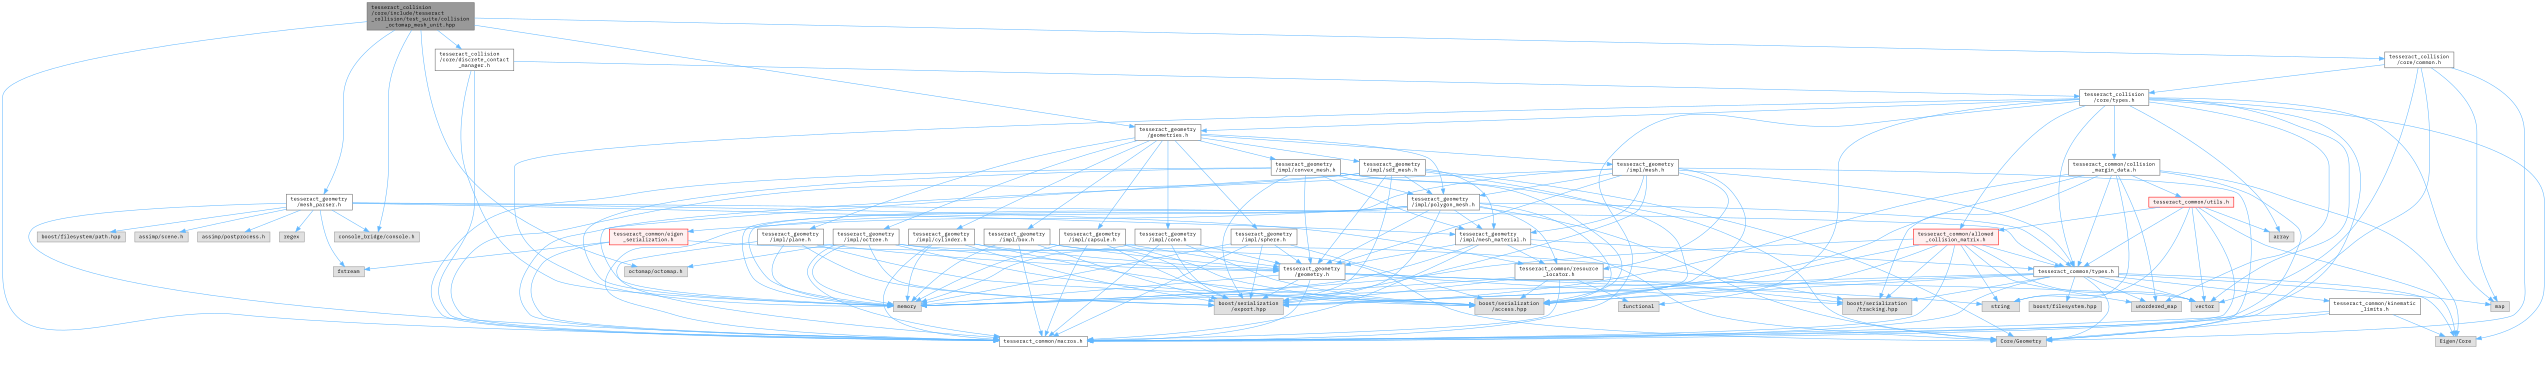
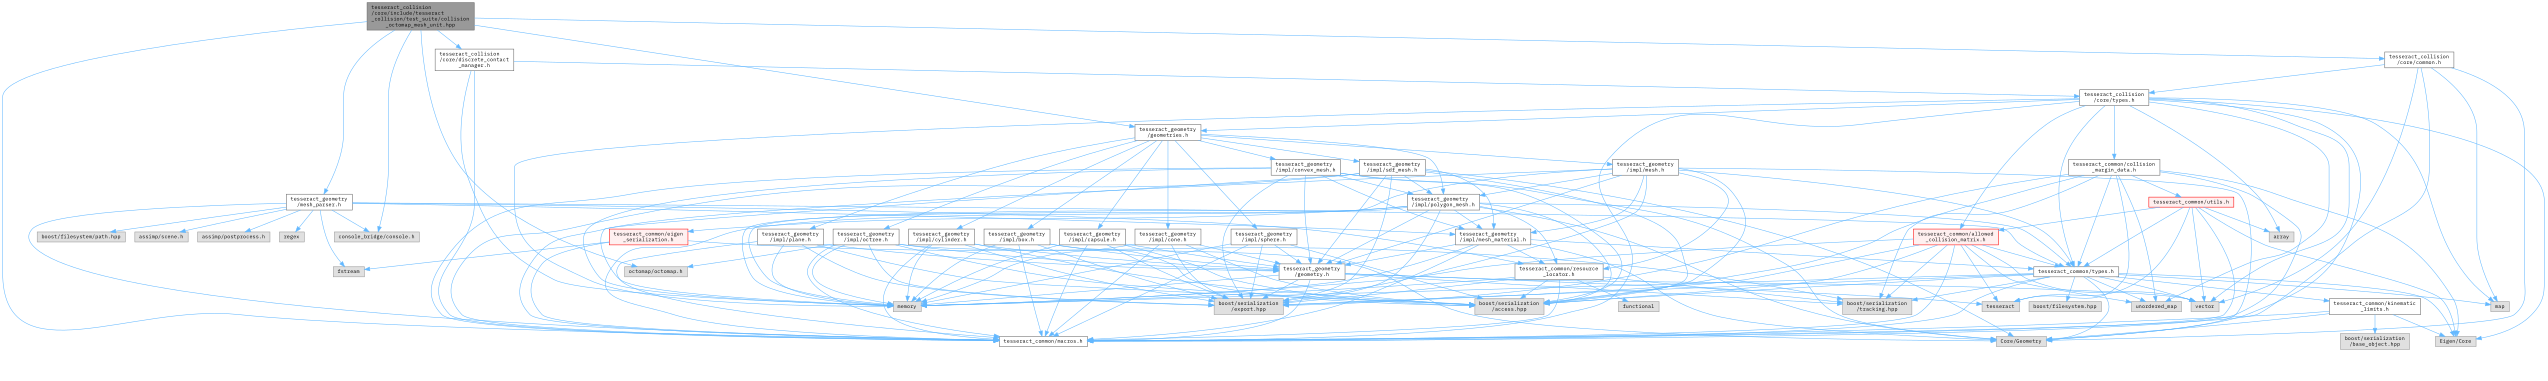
edge "tesseract_collision /core/types.h" -> "functional": removed
node "string": label "string" -> "tesseract"
node "boost/serialization /base_object.hpp": added
